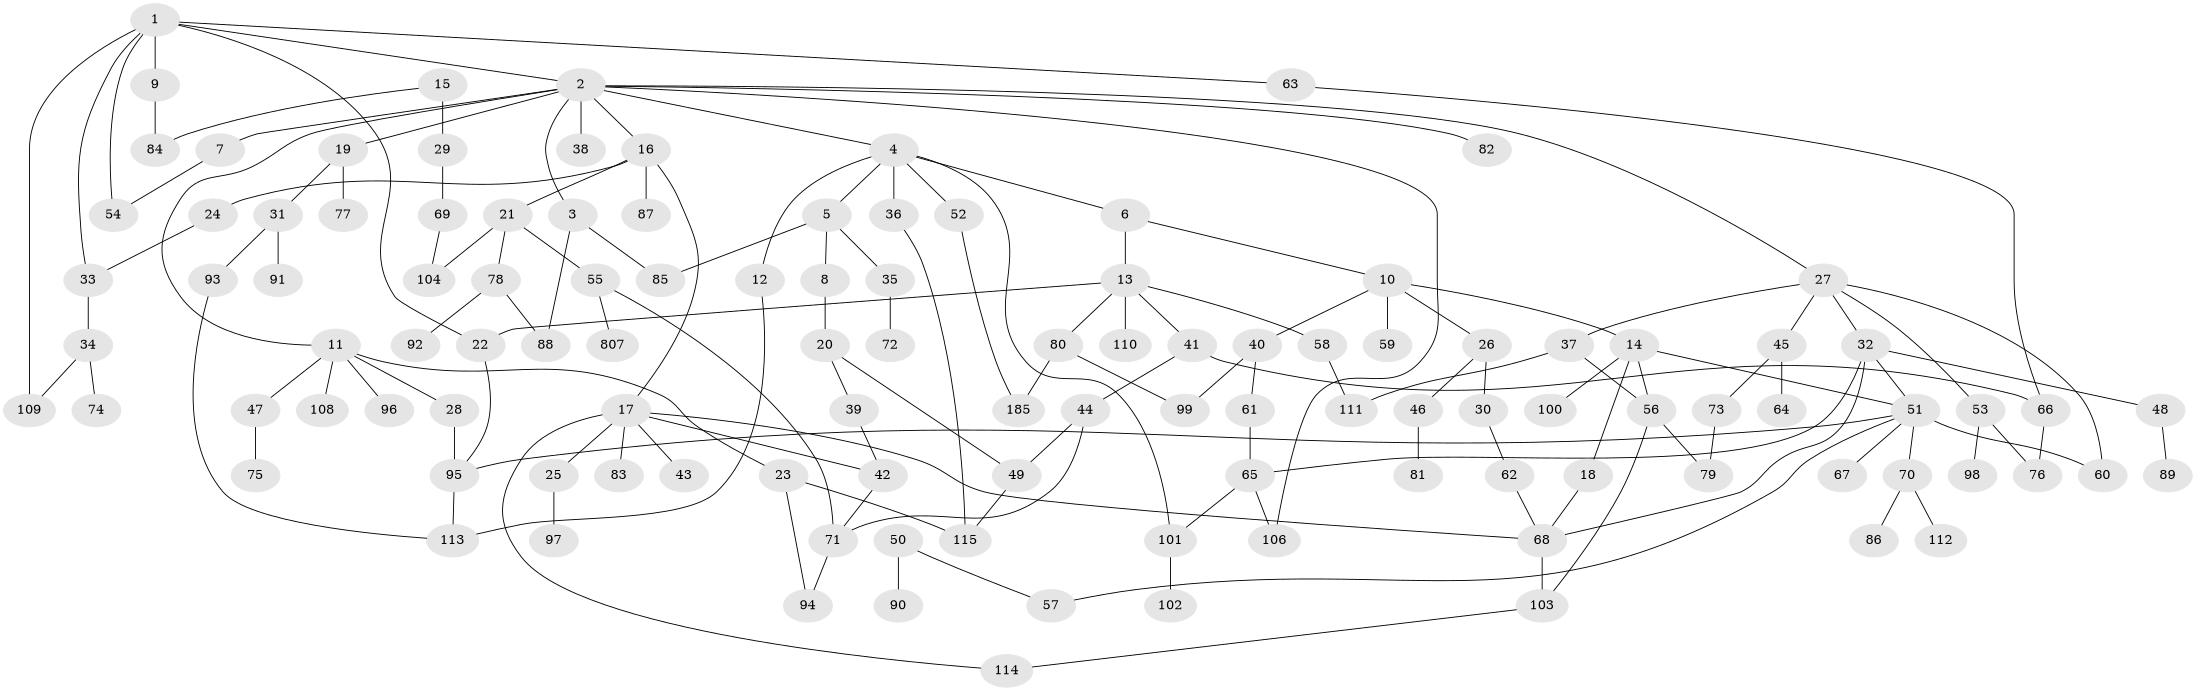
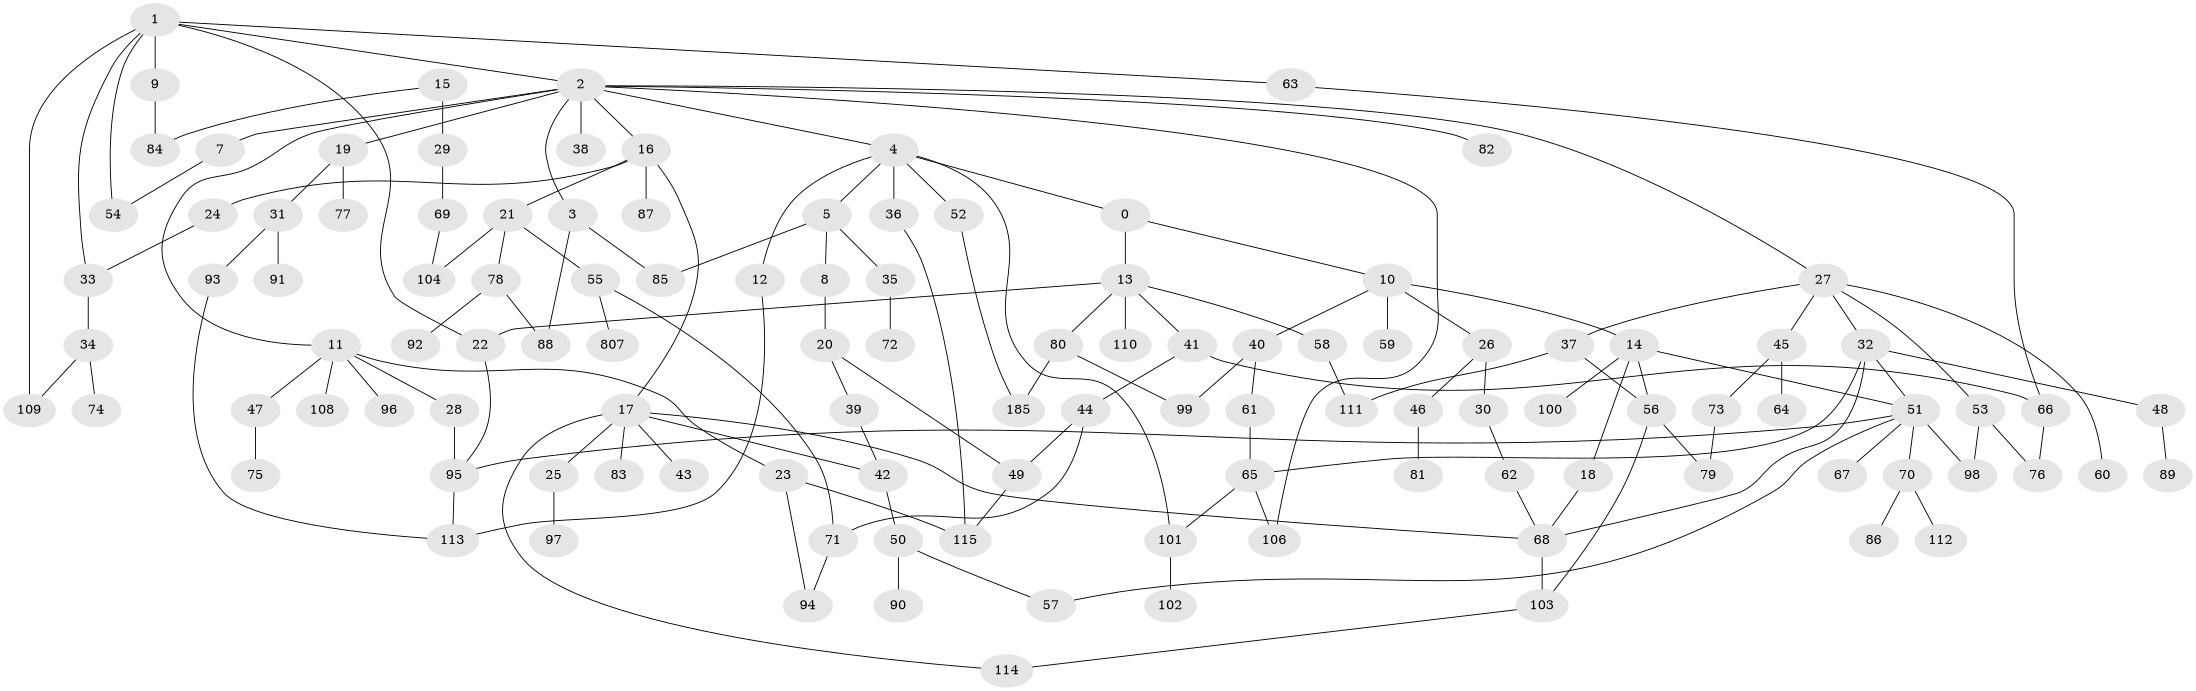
node "6": label "6" -> "0"
edge "51" -- "60": now "51" -- "98"
edge "42" -- "71": now "42" -- "50"
